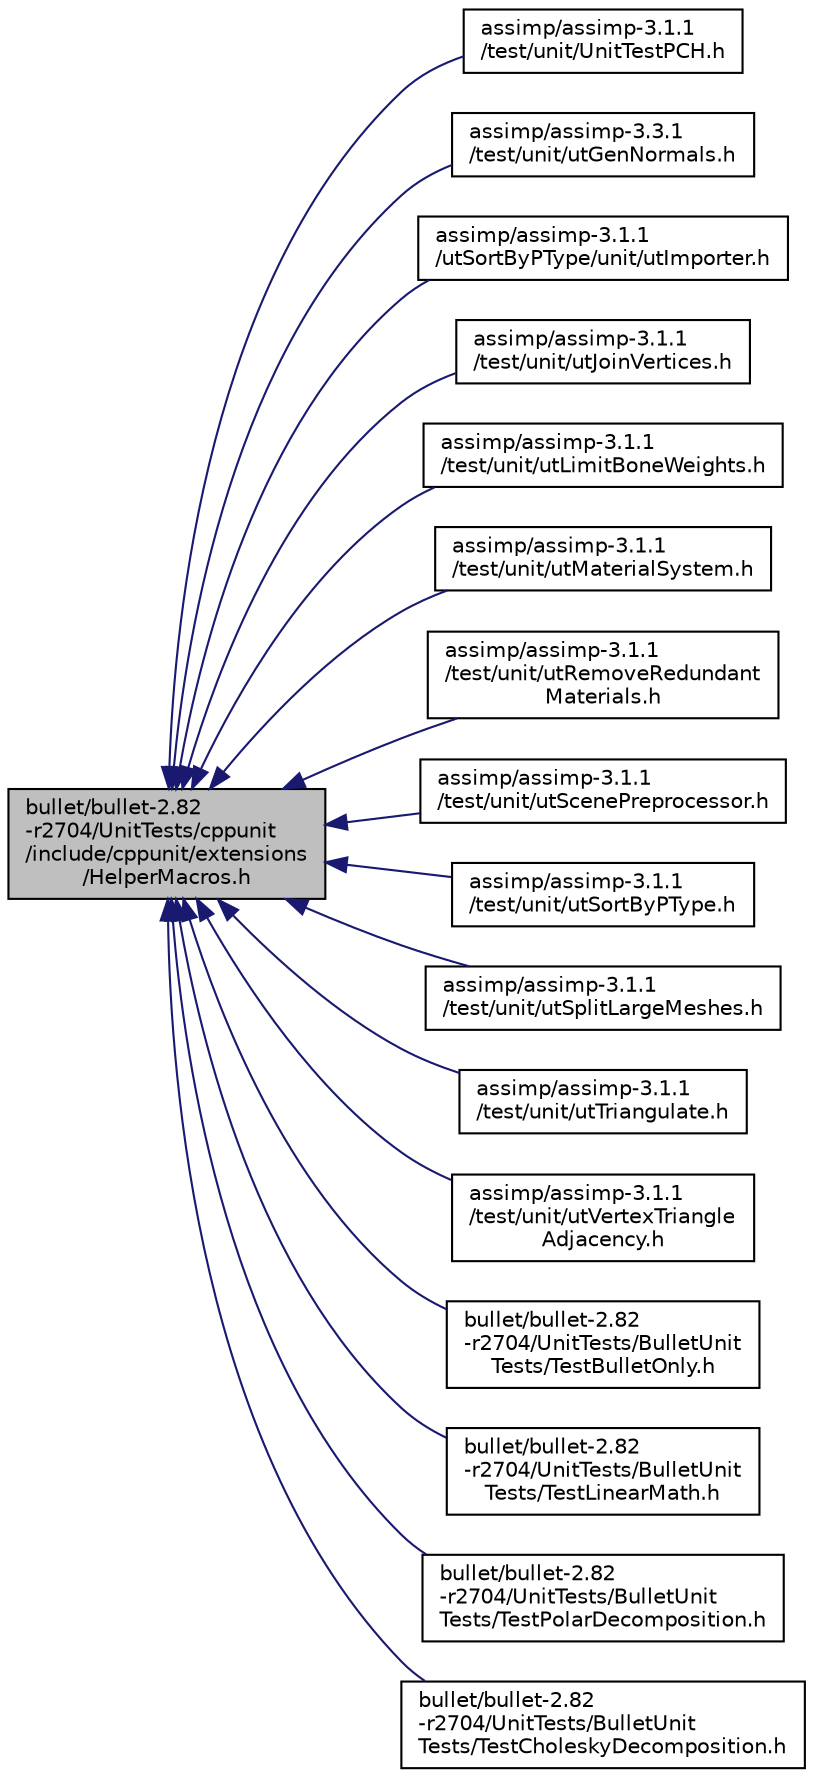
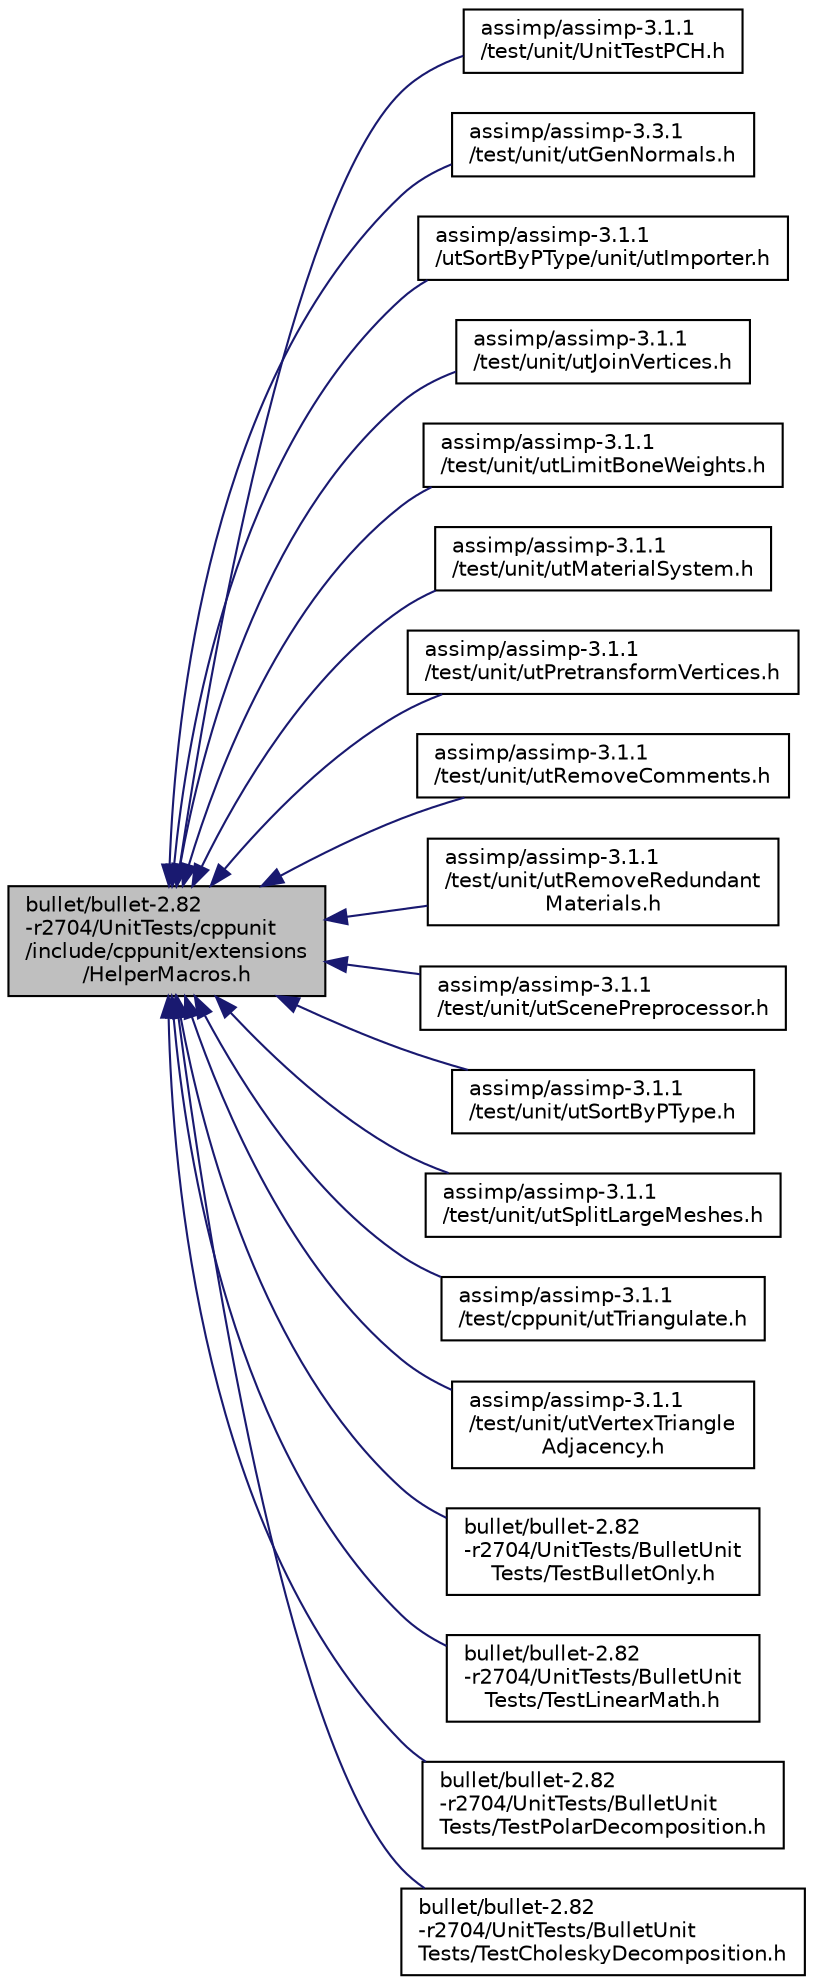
node "assimp/assimp-3.1.1 /test/unit/utPretransformVertices.h": added
node "assimp/assimp-3.1.1 /test/unit/utRemoveComments.h": added
node "assimp/assimp-3.1.1 /test/unit/utTriangulate.h": label "assimp/assimp-3.1.1 /test/unit/utTriangulate.h" -> "assimp/assimp-3.1.1 /test/cppunit/utTriangulate.h"
